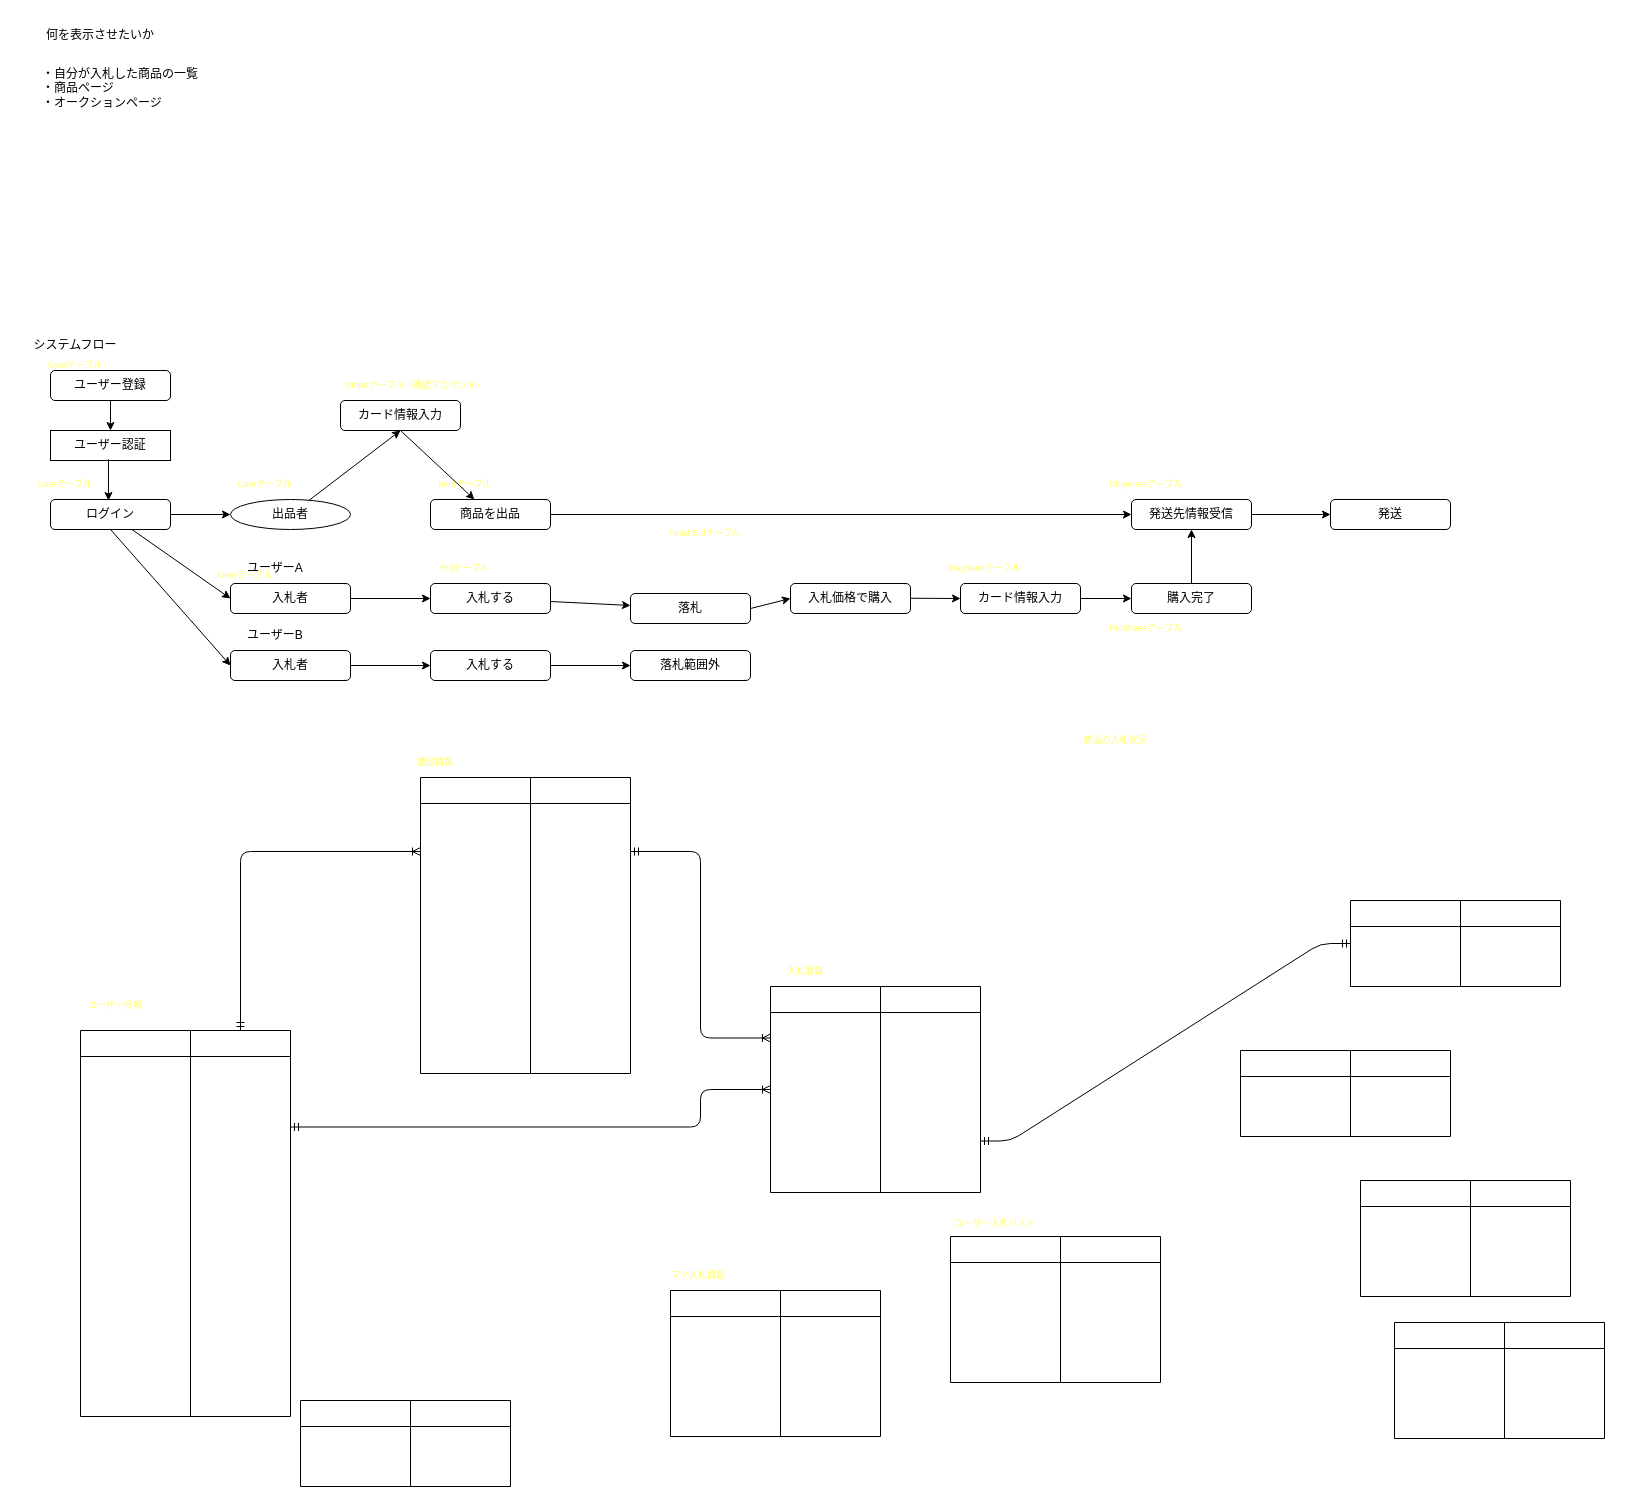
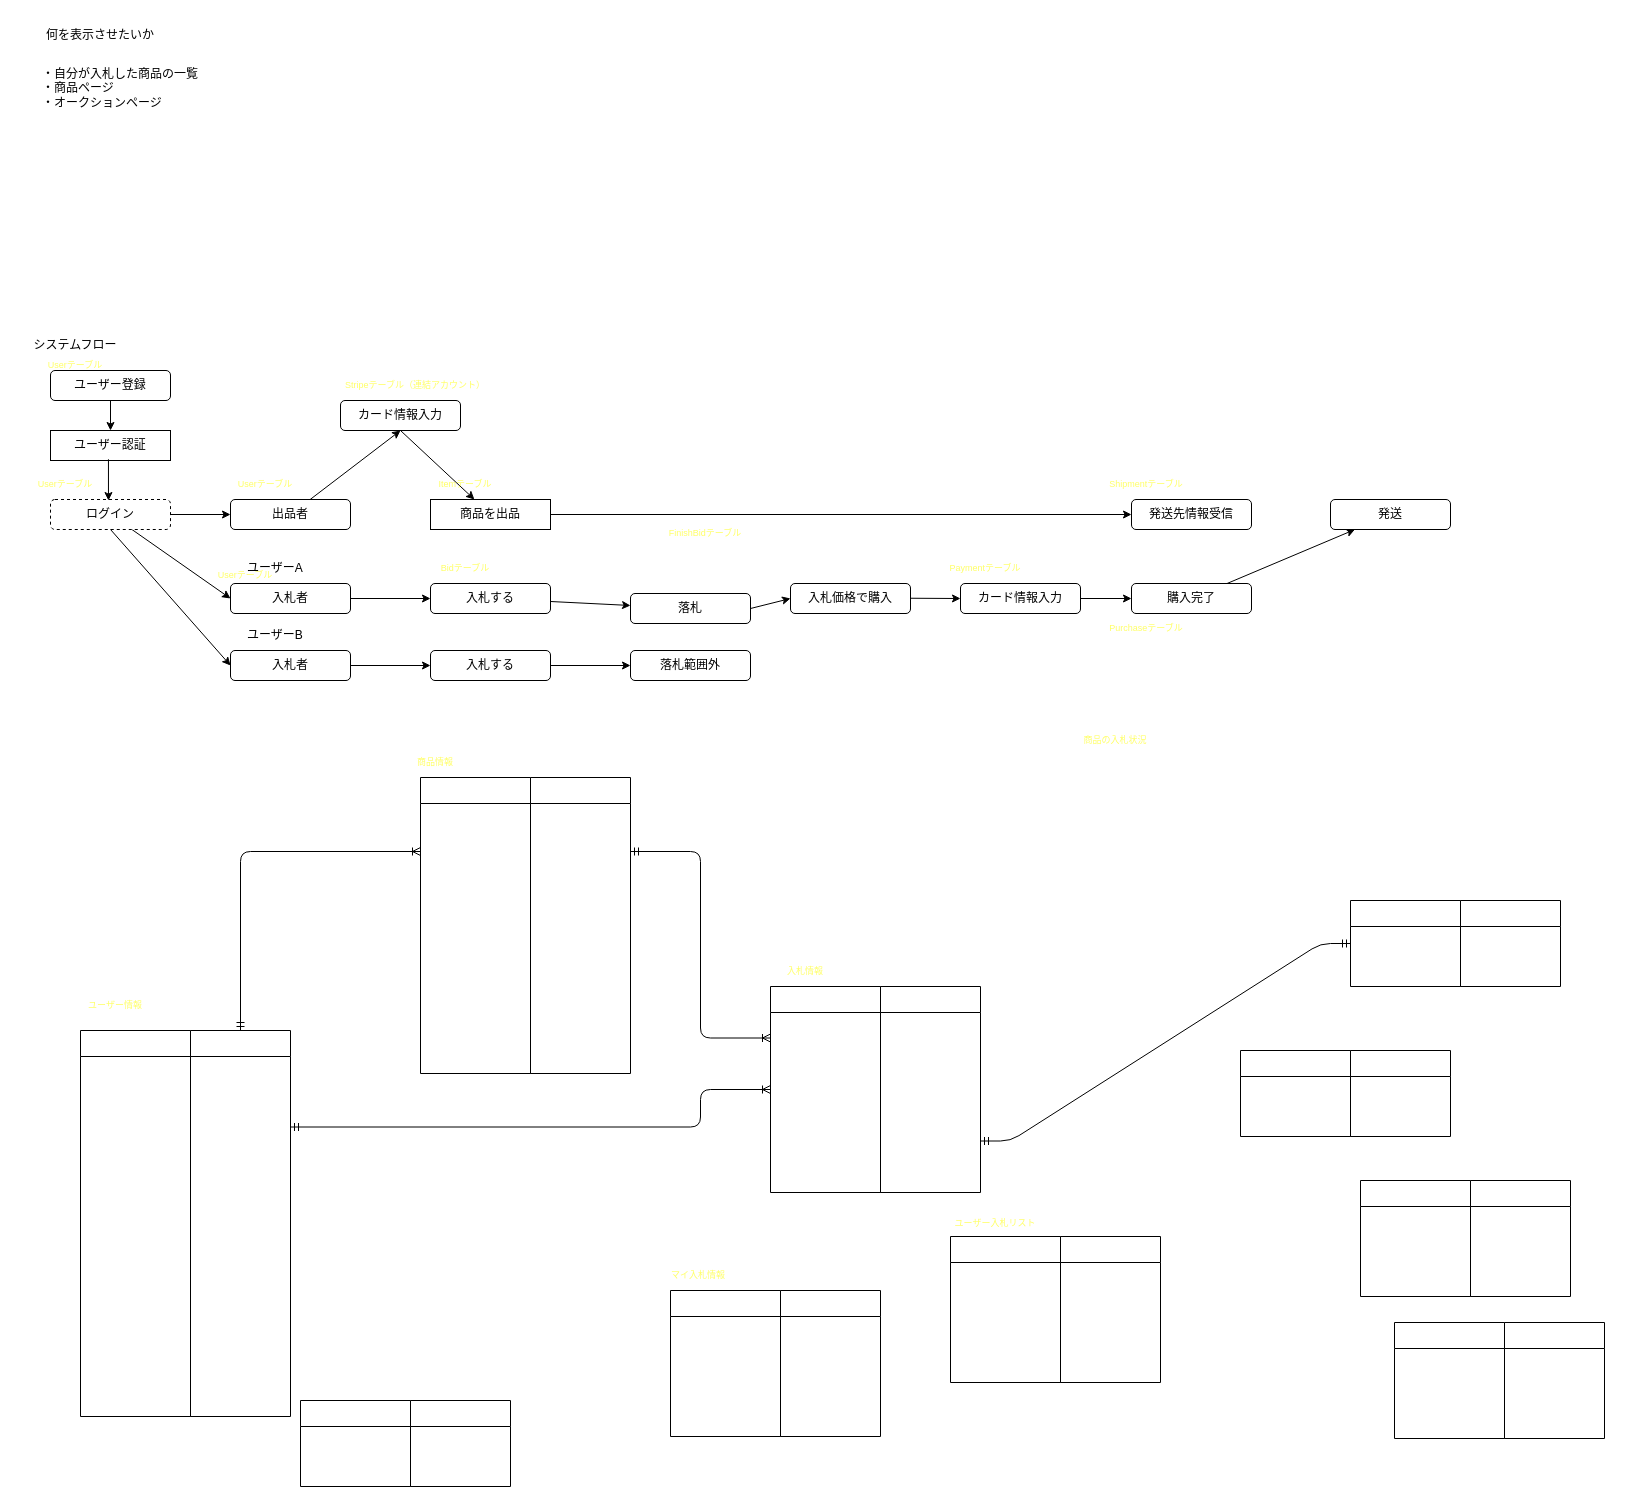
node "ログイン": style solid -> dashed
node "出品者": shape ellipse -> rounded rectangle
node "商品を出品": shape rounded rectangle -> rectangle
edge "発送先情報受信" -> "発送": removed
edge "購入完了" -> "発送先情報受信": now "購入完了" -> "発送"
